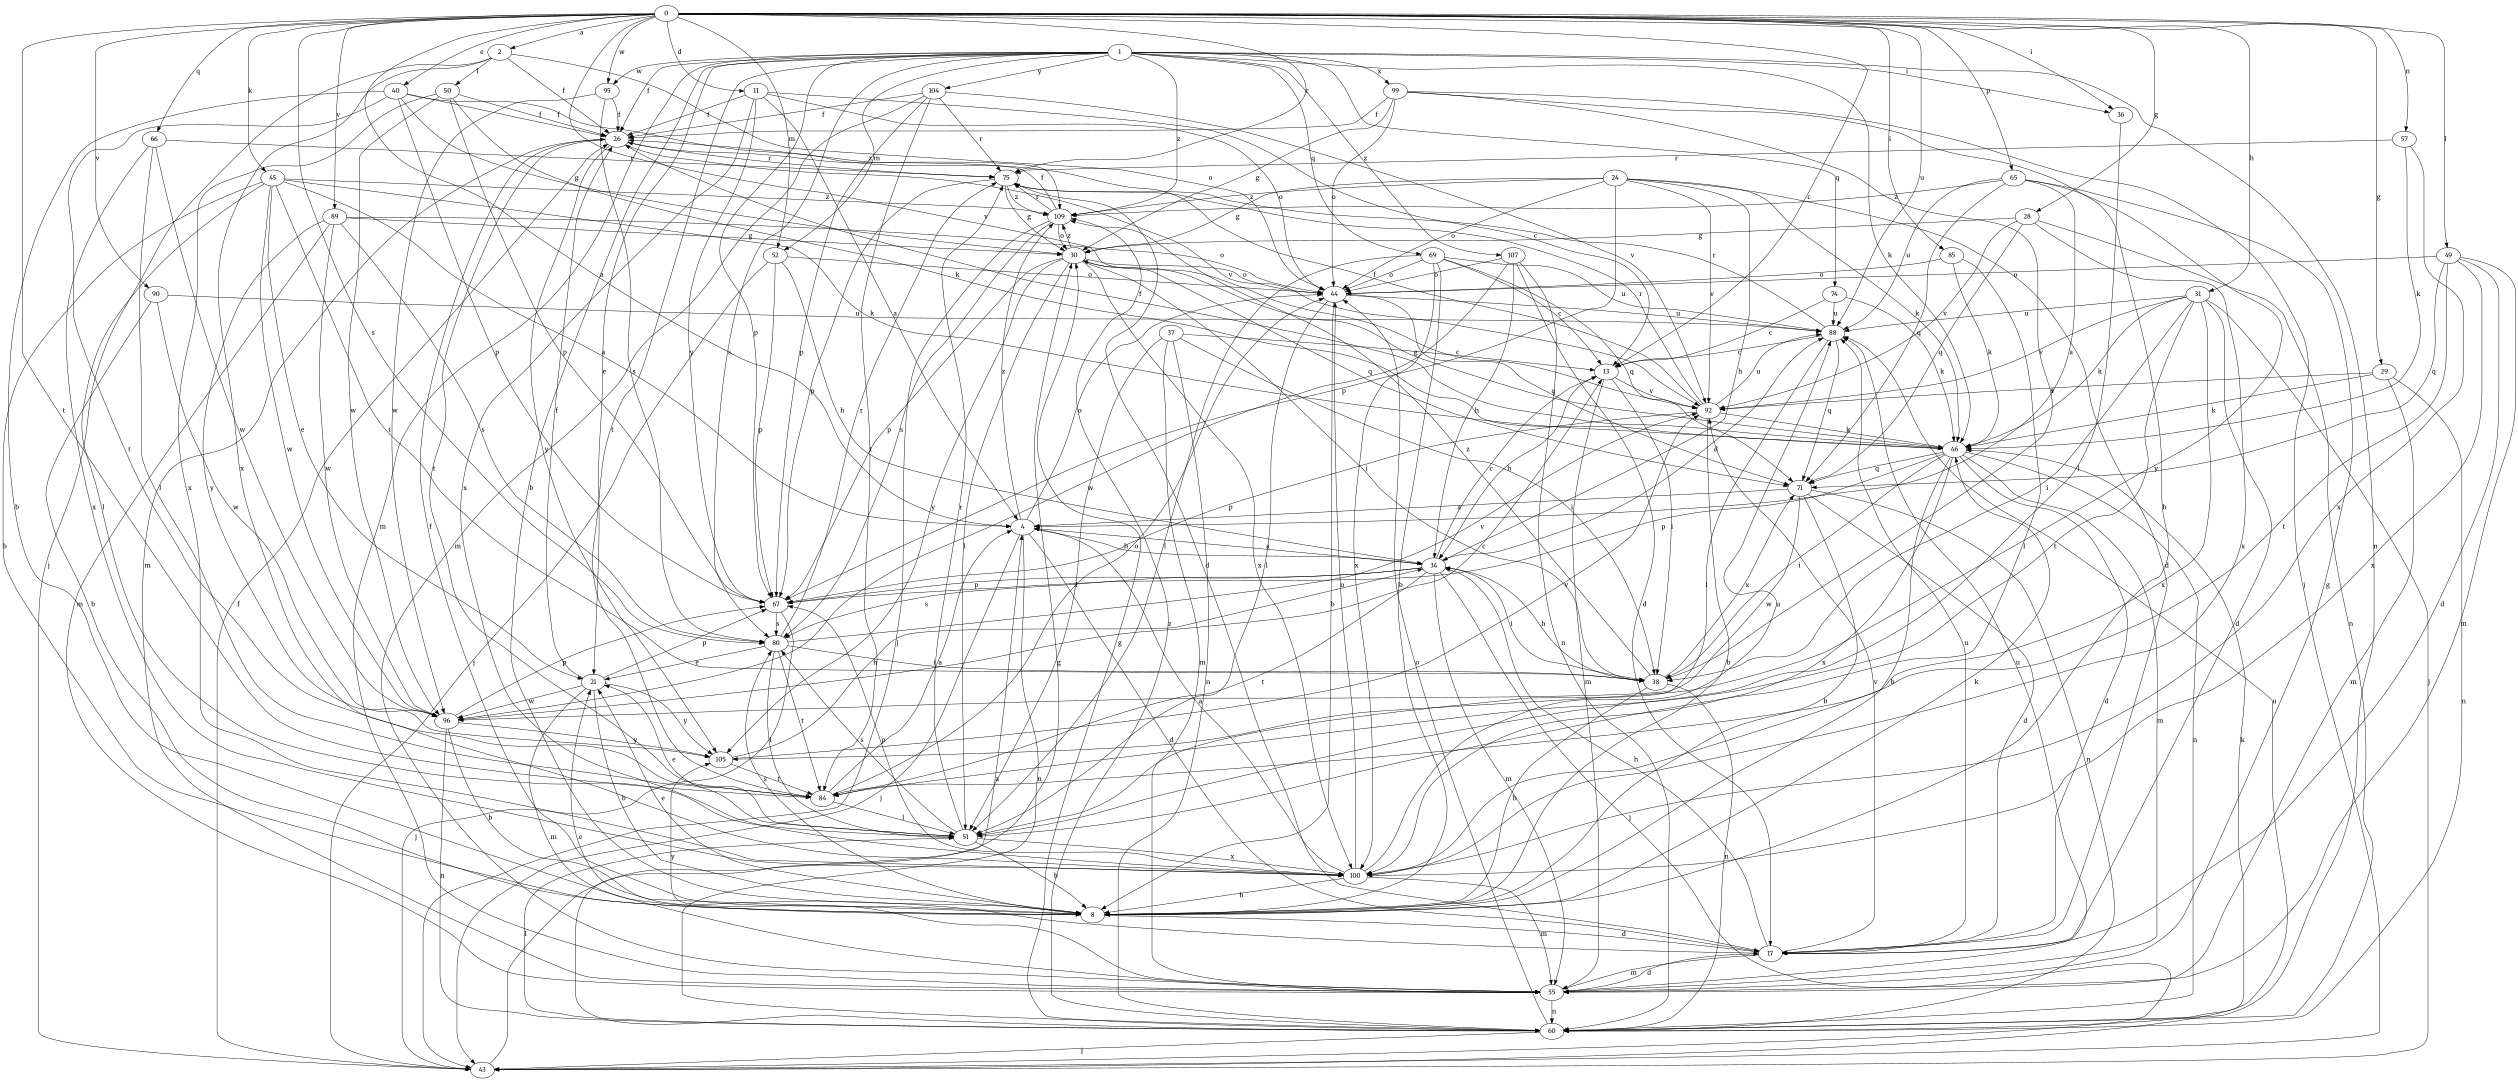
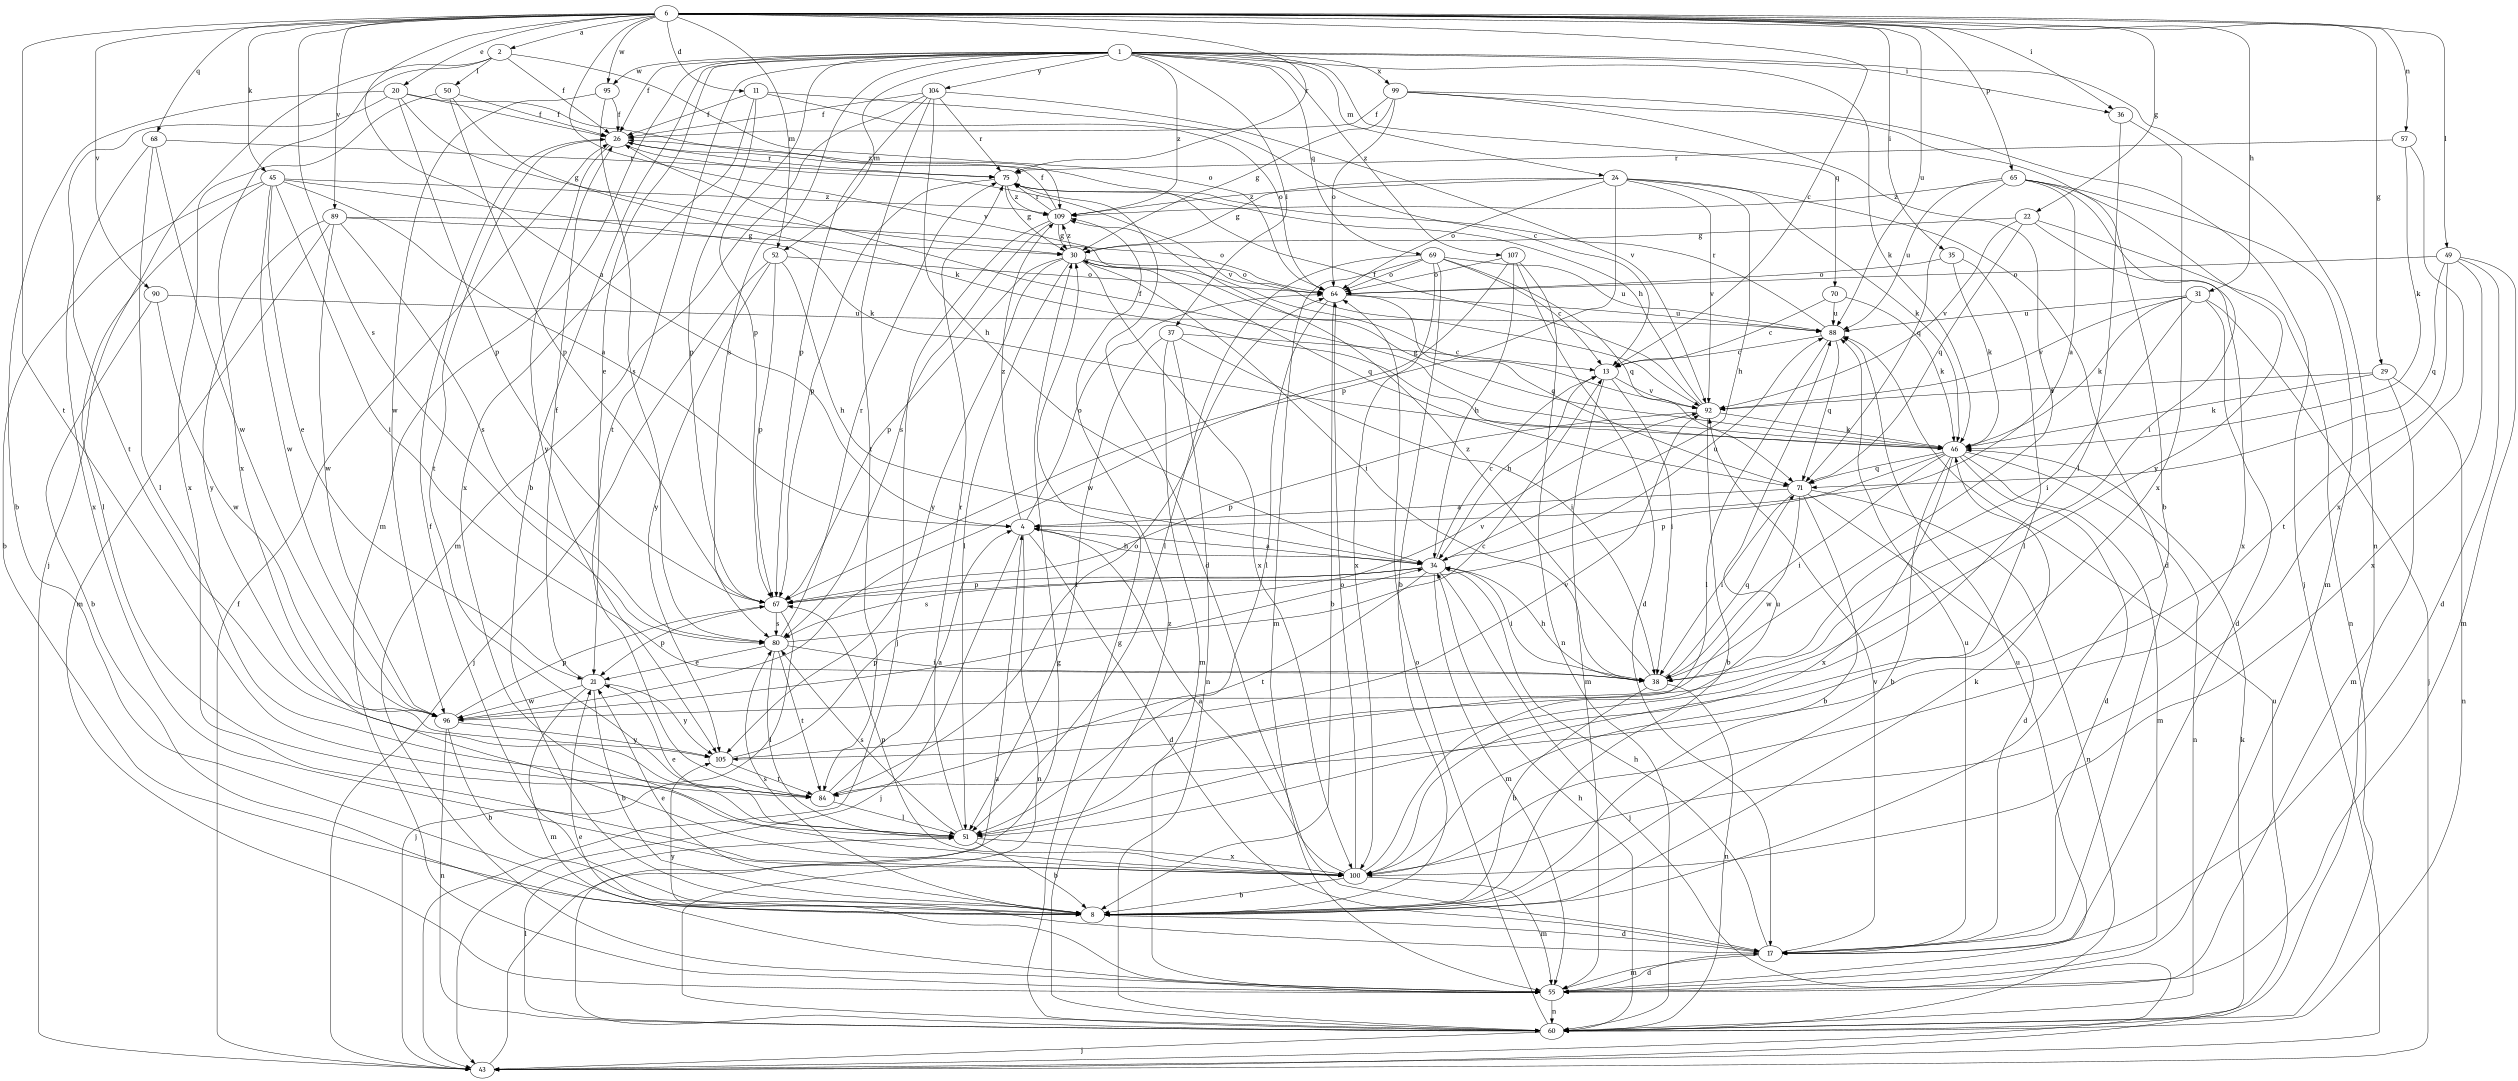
node "0": label "0" -> "6"
node "40": label "40" -> "20"
edge "1" -> "24": added, label "m"
node "66": label "66" -> "68"
edge "1" -> "37": added, label "i"
node "28": label "28" -> "22"
edge "109" -> "30": label "o" -> "g"
node "85": label "85" -> "35"
node "44": label "44" -> "64"
edge "92" -> "75": label "r" -> "h"
node "74": label "74" -> "70"
edge "11" -> "4": removed, label "a"
edge "11" -> "67": label "y" -> "p"
edge "92" -> "88": removed, label "u"
edge "50" -> "96": removed, label "w"
edge "104" -> "34": added, label "h"
edge "34" -> "88": label "d" -> "u"
edge "65" -> "38": added, label "i"
edge "52" -> "105": added, label "y"
edge "71" -> "38": added, label "i"
edge "38" -> "71": label "x" -> "q"
edge "65" -> "55": label "g" -> "m"
edge "21" -> "67": reversed
edge "105" -> "34": label "h" -> "p"
edge "31" -> "100": now "36" -> "100"
edge "31" -> "84": removed, label "t"
edge "60" -> "34": added, label "h"
edge "26" -> "55": now "69" -> "55"
